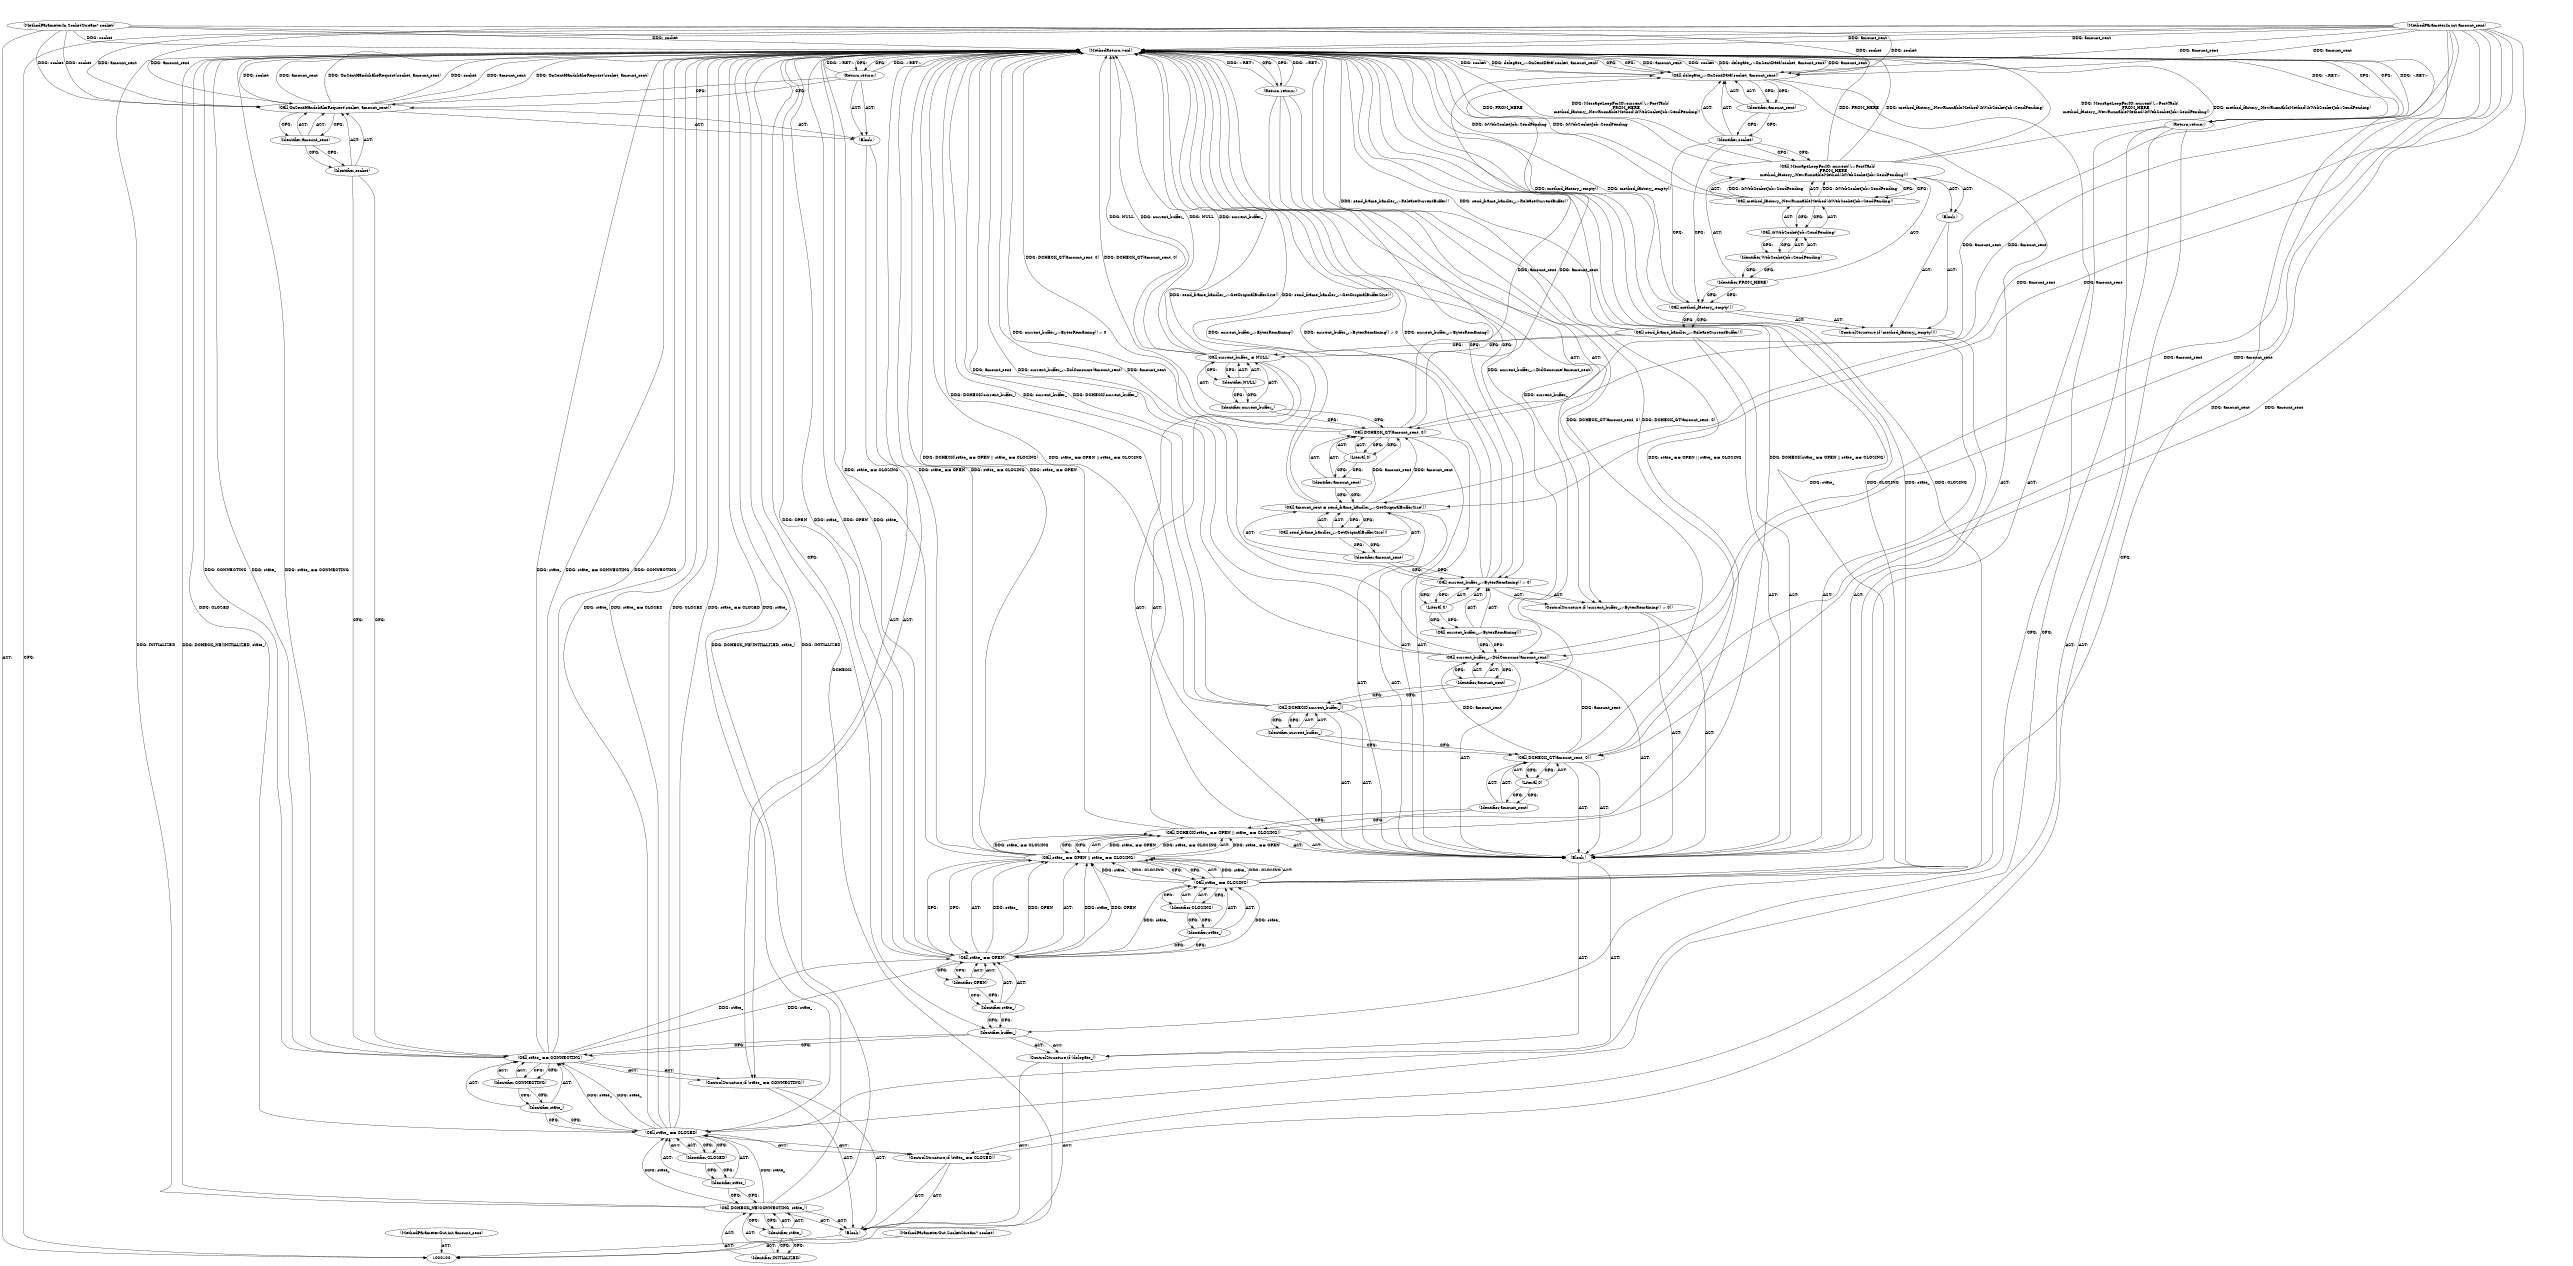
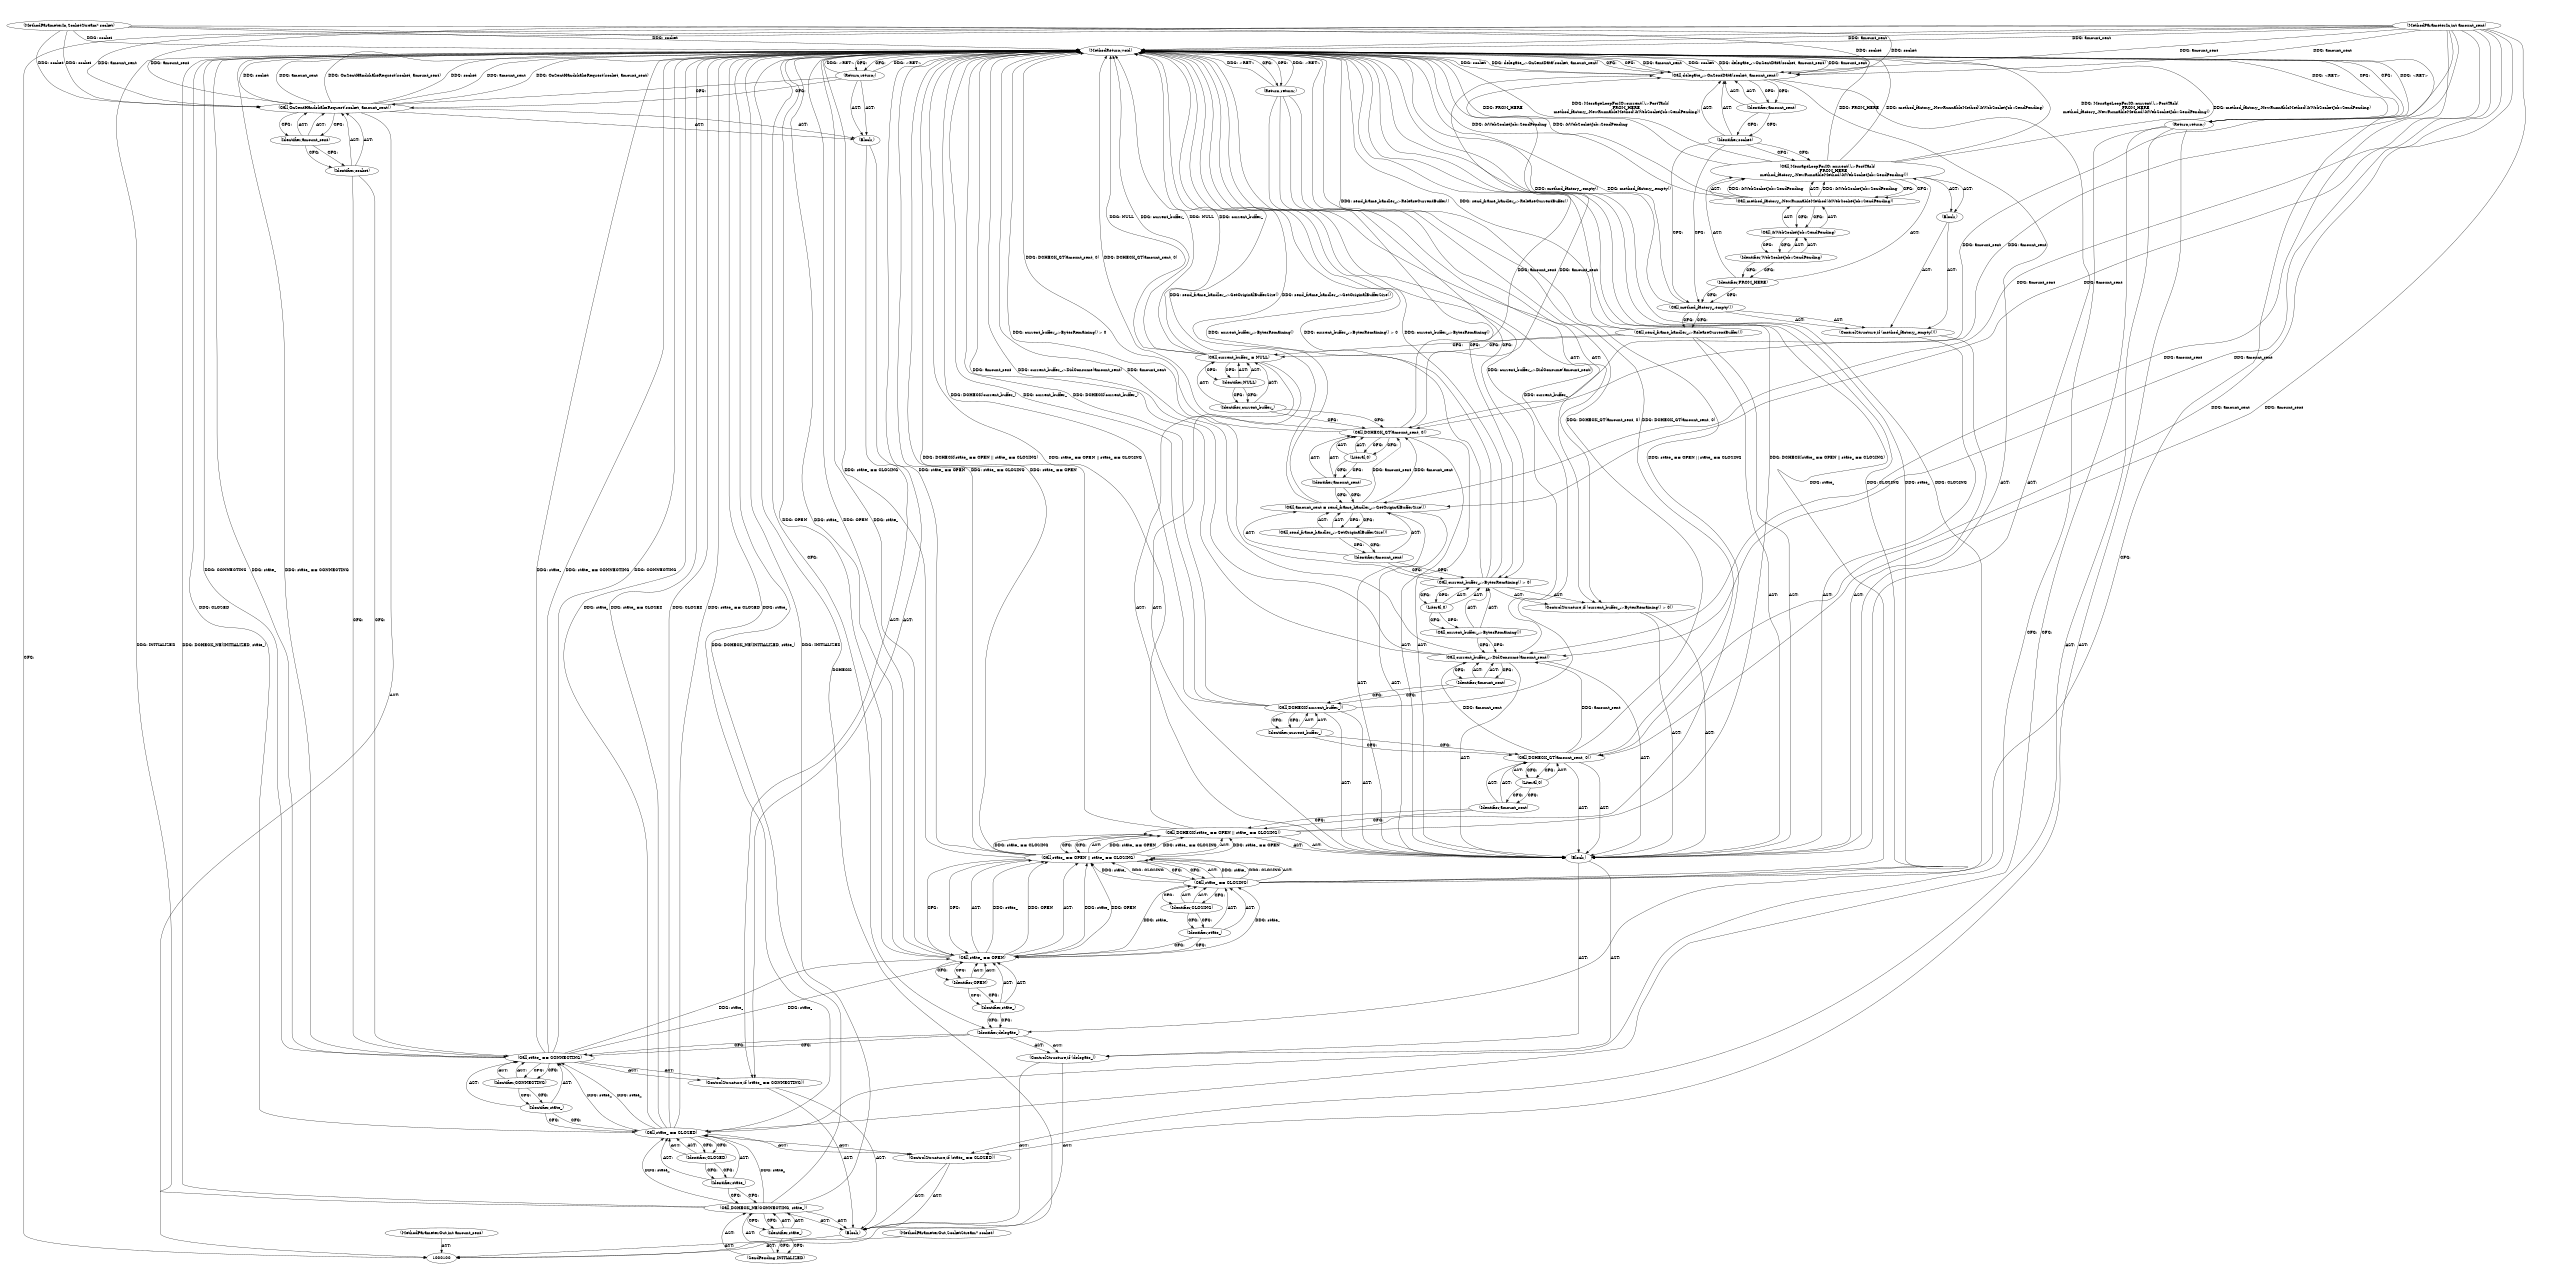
edge "(MethodParameterIn,SocketStream* socket)" -> "1000100": now "(Call,OnSentHandshakeRequest(socket, amount_sent))" -> "1000100"
node "(Identifier,buffer_)": label "(Identifier,buffer_)" -> "(Identifier,delegate_)"
node "(Identifier,INITIALIZED)": label "(Identifier,INITIALIZED)" -> "(SendPending,INITIALIZED)"
